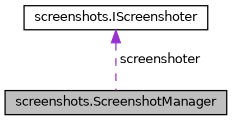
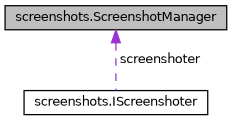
edge "screenshots.ScreenshotManager" -> "screenshots.IScreenshoter": reversed
